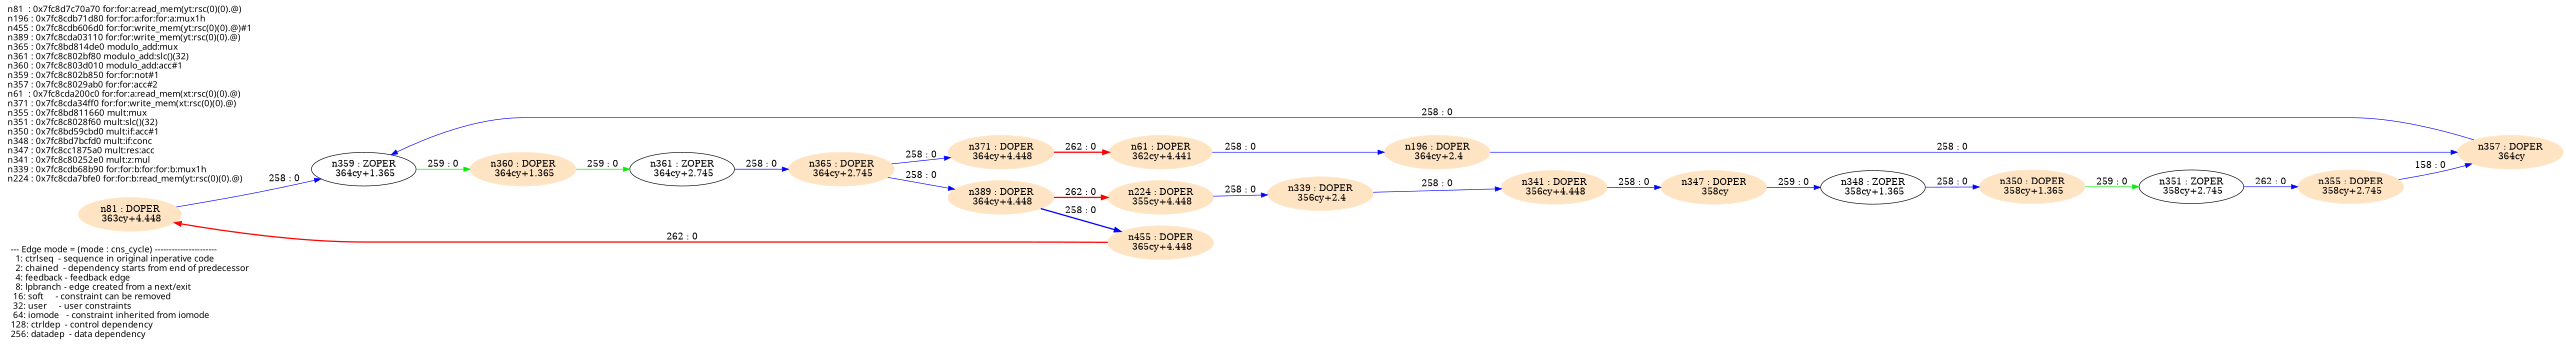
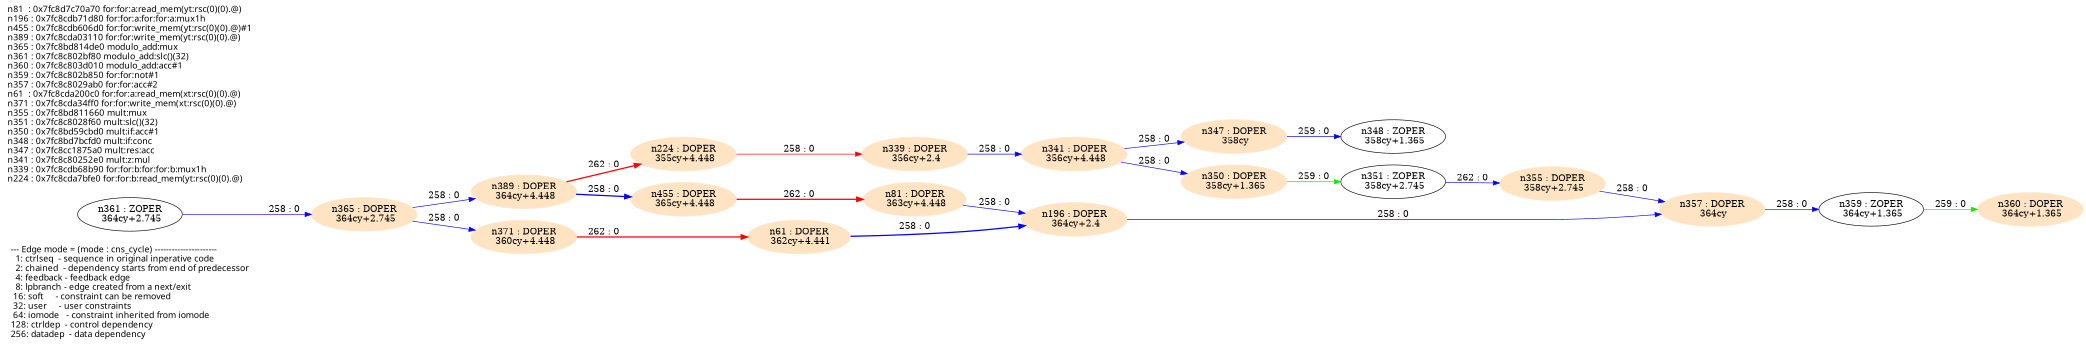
node "n371 : DOPER 364cy+4.448": label "n371 : DOPER 364cy+4.448" -> "n371 : DOPER 360cy+4.448"
edge "n61 : DOPER 362cy+4.441" -> "n196 : DOPER 364cy+2.4": style solid -> bold
edge "n355 : DOPER 358cy+2.745" -> "n357 : DOPER 364cy": label "158 : 0" -> "258 : 0"
edge "n360 : DOPER 364cy+1.365" -> "n361 : ZOPER 364cy+2.745": removed, label "259 : 0"
edge "n348 : ZOPER 358cy+1.365" -> "n350 : DOPER 358cy+1.365": now "n341 : DOPER 356cy+4.448" -> "n350 : DOPER 358cy+1.365"
edge "n81 : DOPER 363cy+4.448" -> "n359 : ZOPER 364cy+1.365": now "n81 : DOPER 363cy+4.448" -> "n196 : DOPER 364cy+2.4"
edge "n224 : DOPER 355cy+4.448" -> "n339 : DOPER 356cy+2.4": color blue -> red
